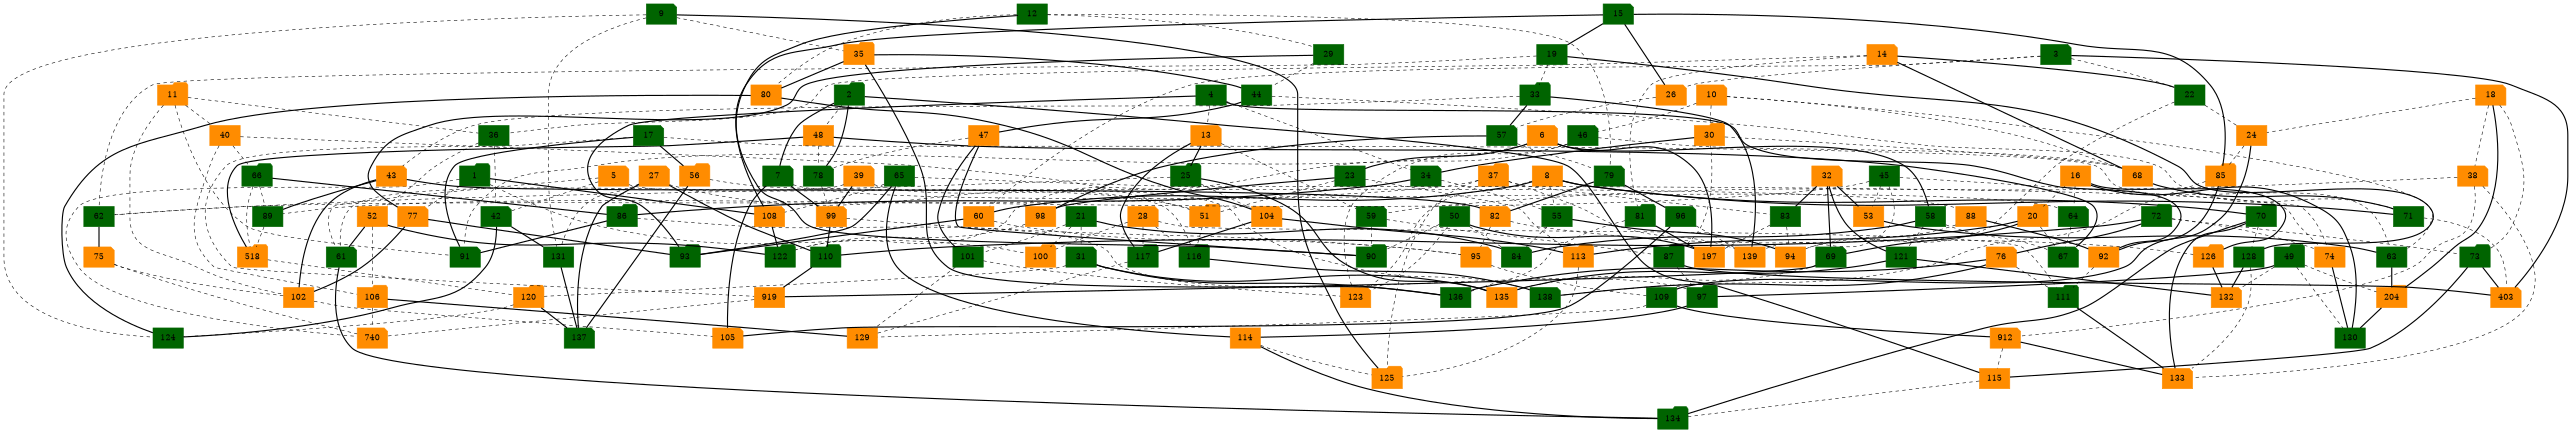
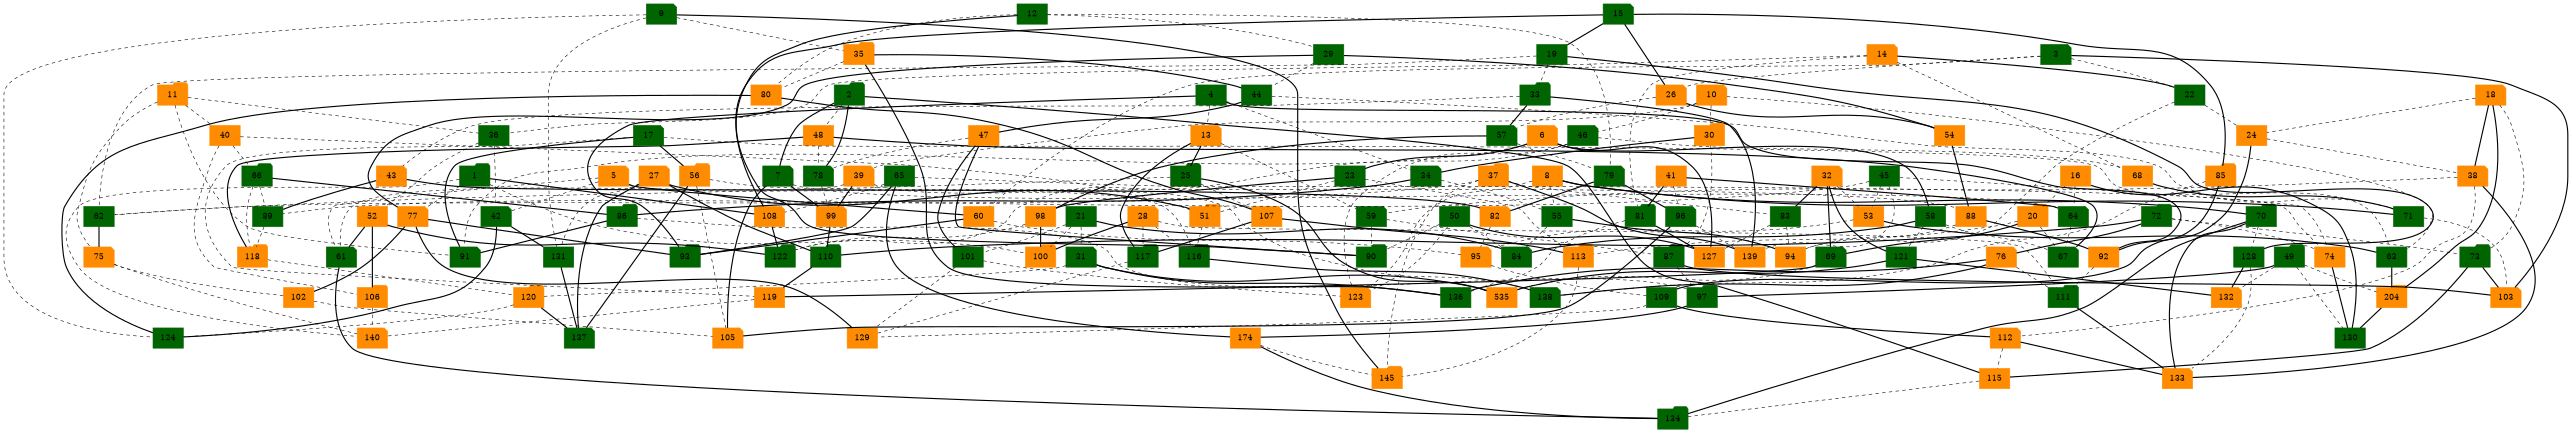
edge "35" -- "80": style bold -> dashed
edge "14" -- "68": style bold -> dashed
edge "10" -- "68": now "10" -- "39"
node "54": added
edge "18" -- "38": style dashed -> bold
edge "30" -- "68": removed
edge "24" -- "85": now "24" -- "38"
node "41": added
edge "32" -- "53": style bold -> dashed
edge "27" -- "51": style dashed -> bold
edge "8" -- "60": now "5" -- "60"
node "104": label "104" -> "107"
edge "43" -- "102": removed
edge "37" -- "139": style dashed -> bold
edge "28" -- "100": style dashed -> bold
edge "99" -- "95": now "53" -- "95"
edge "98" -- "100": added
edge "20" -- "113": style bold -> dashed
edge "11" -- "102": now "11" -- "75"
edge "52" -- "106": style dashed -> bold
node "518": label "518" -> "118"
edge "56" -- "105": added
node "197": label "197" -> "127"
node "126": removed
node "919": label "919" -> "119"
node "135": label "135" -> "535"
node "403": label "403" -> "103"
edge "106" -- "129": now "77" -- "129"
node "740": label "740" -> "140"
node "114": label "114" -> "174"
node "912": label "912" -> "112"
edge "38" -- "133": style dashed -> bold
node "125": label "125" -> "145"
